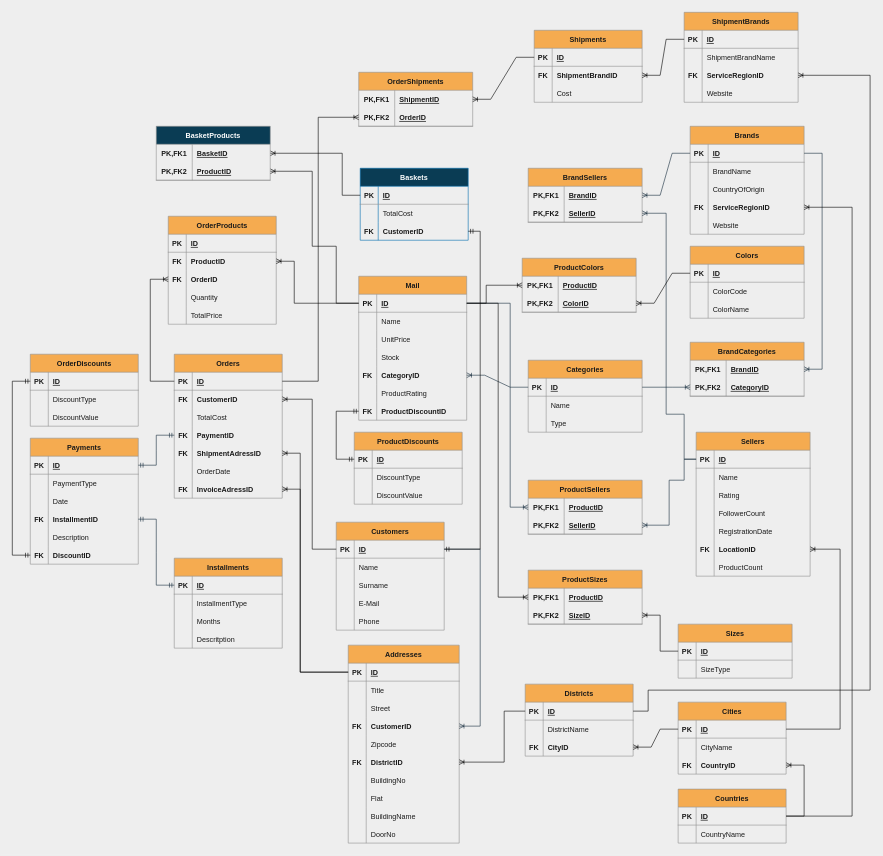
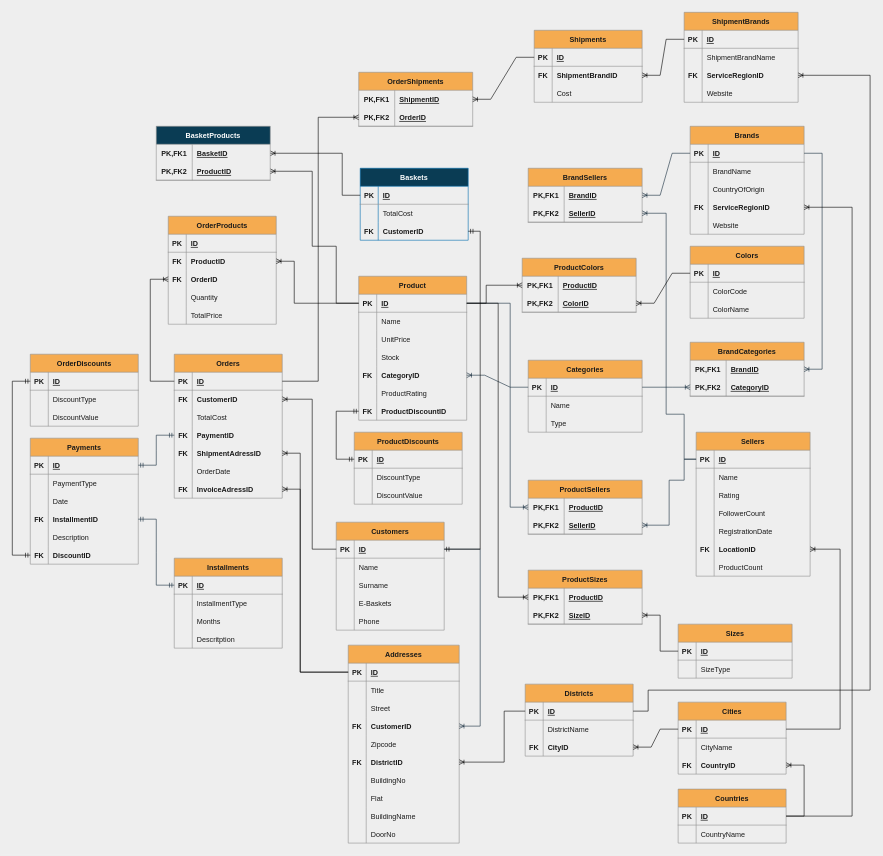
node "Mail": label "Mail" -> "Product"
node "E-Mail": label "E-Mail" -> "E-Baskets"
